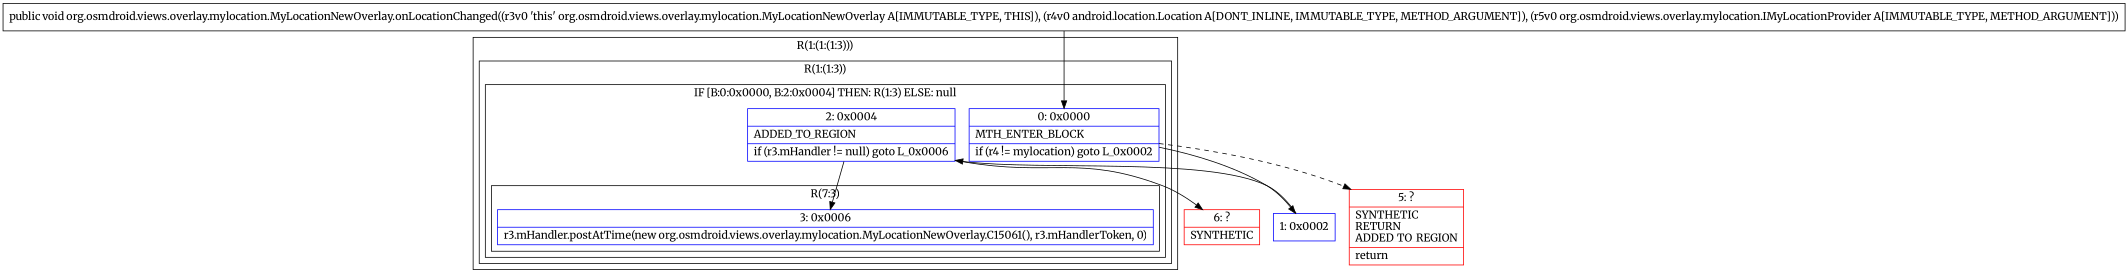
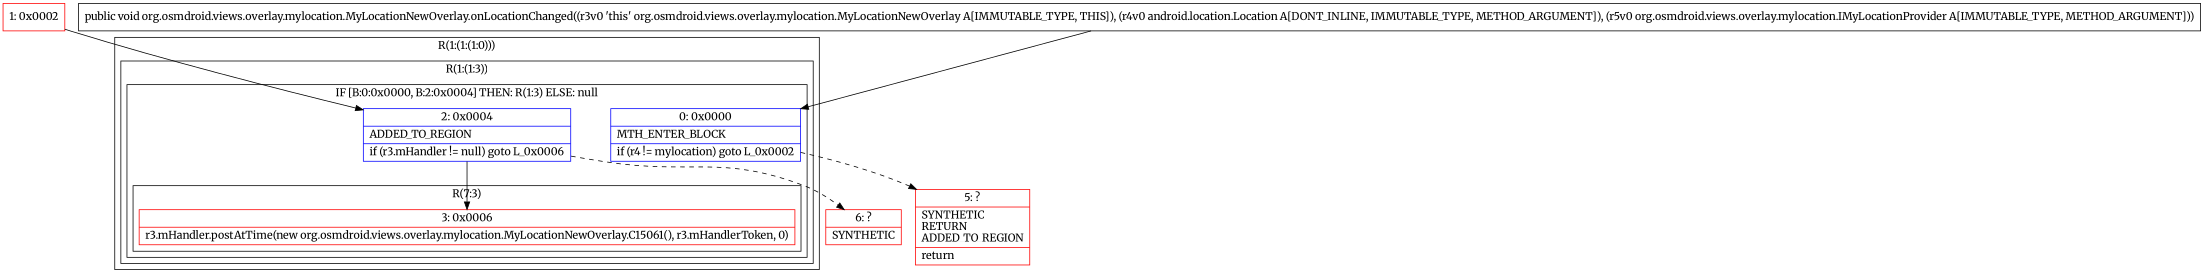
cluster "R(1:(1:(1:3)))": label "R(1:(1:(1:3)))" -> "R(1:(1:(1:0)))"
edge "0: 0x0000" -> "1: 0x0002": removed
edge "2: 0x0004" -> "6: ?": style solid -> dashed
node "3: 0x0006": color blue -> red
node "1: 0x0002": color blue -> red
